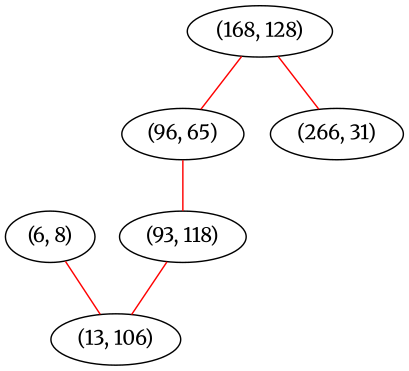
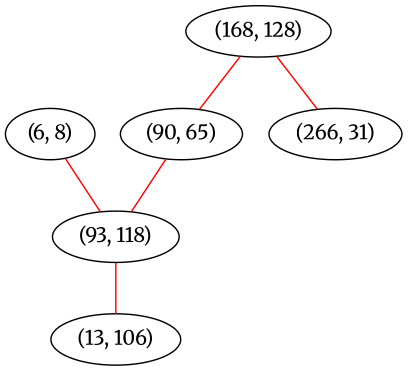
node "(96, 65)": label "(96, 65)" -> "(90, 65)"
edge "(6, 8)" -- "(13, 106)": now "(6, 8)" -- "(93, 118)"
